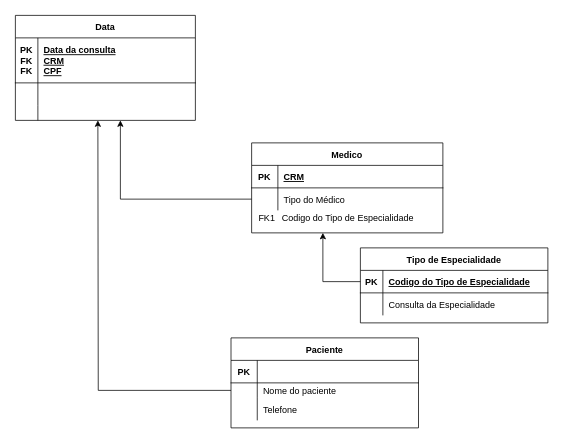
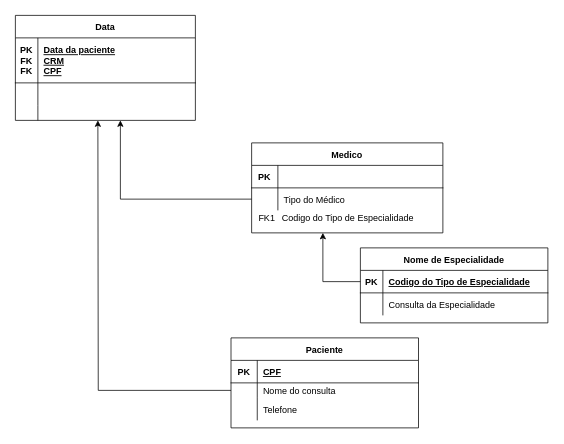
node "Data da consulta CRM CPF": label "Data da consulta CRM CPF" -> "Data da paciente CRM CPF"
node "CRM": removed
node "Tipo de Especialidade": label "Tipo de Especialidade" -> "Nome de Especialidade"
node "CPF": added
node "Nome do paciente": label "Nome do paciente" -> "Nome do consulta"
